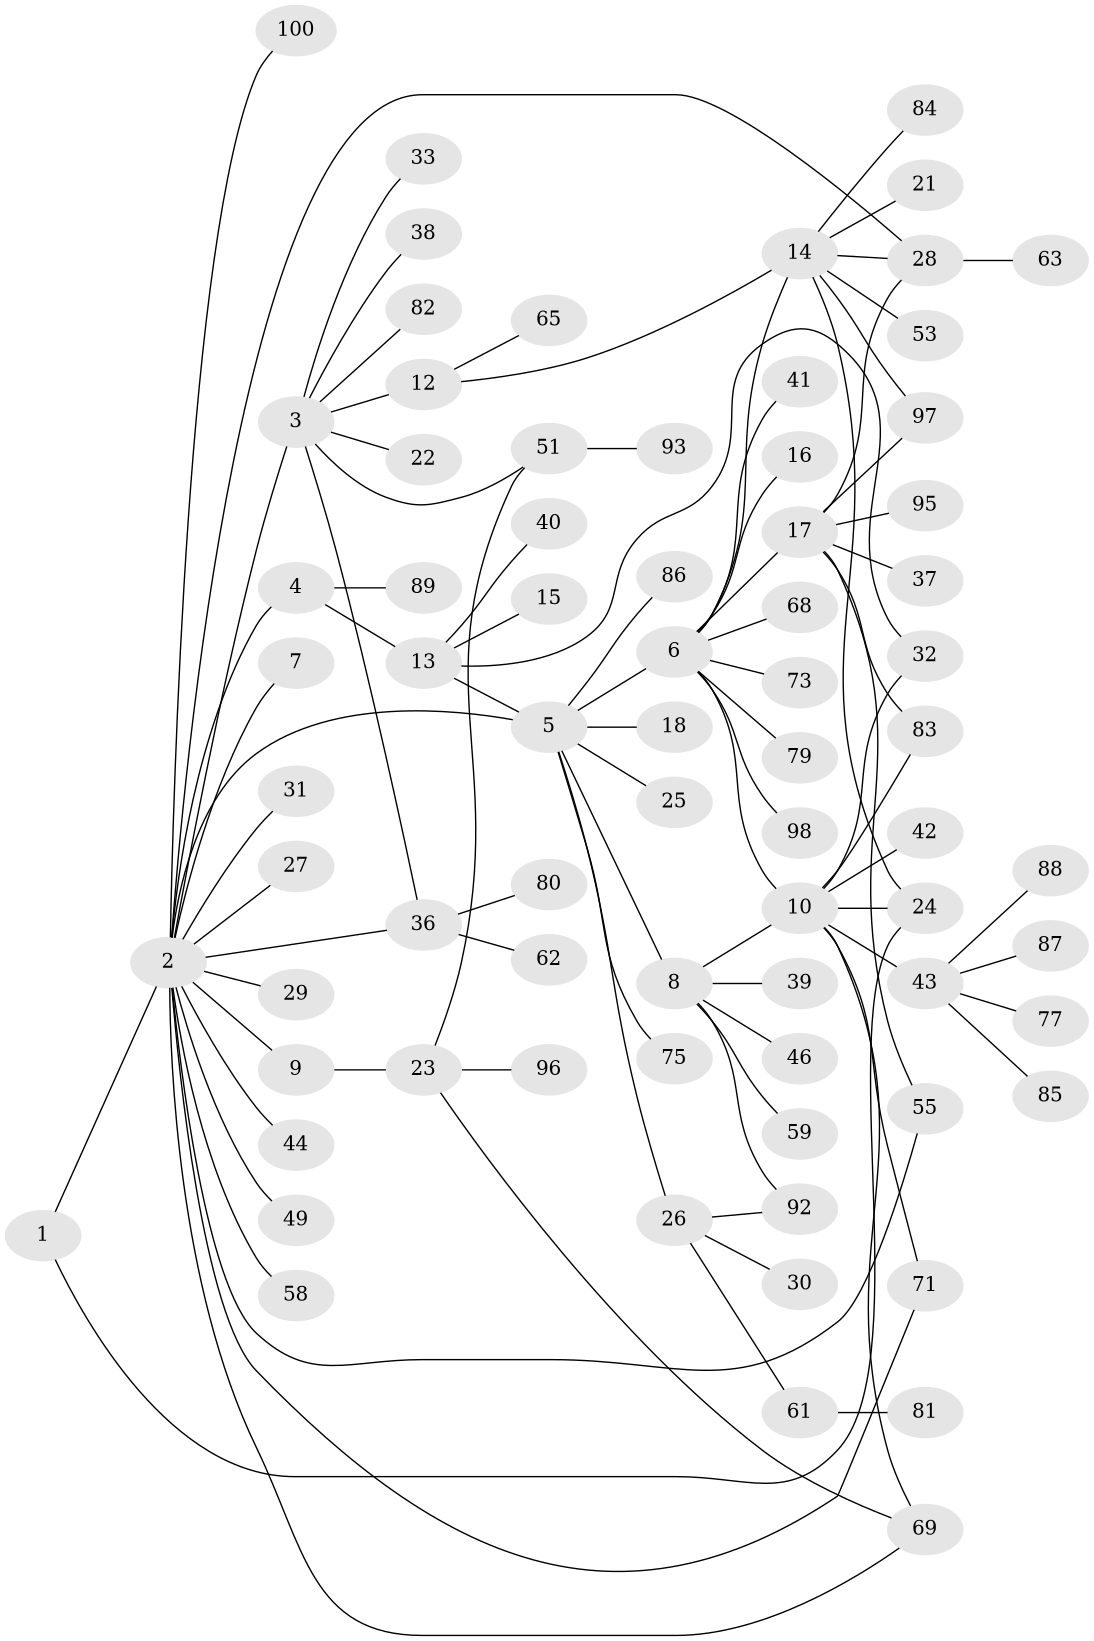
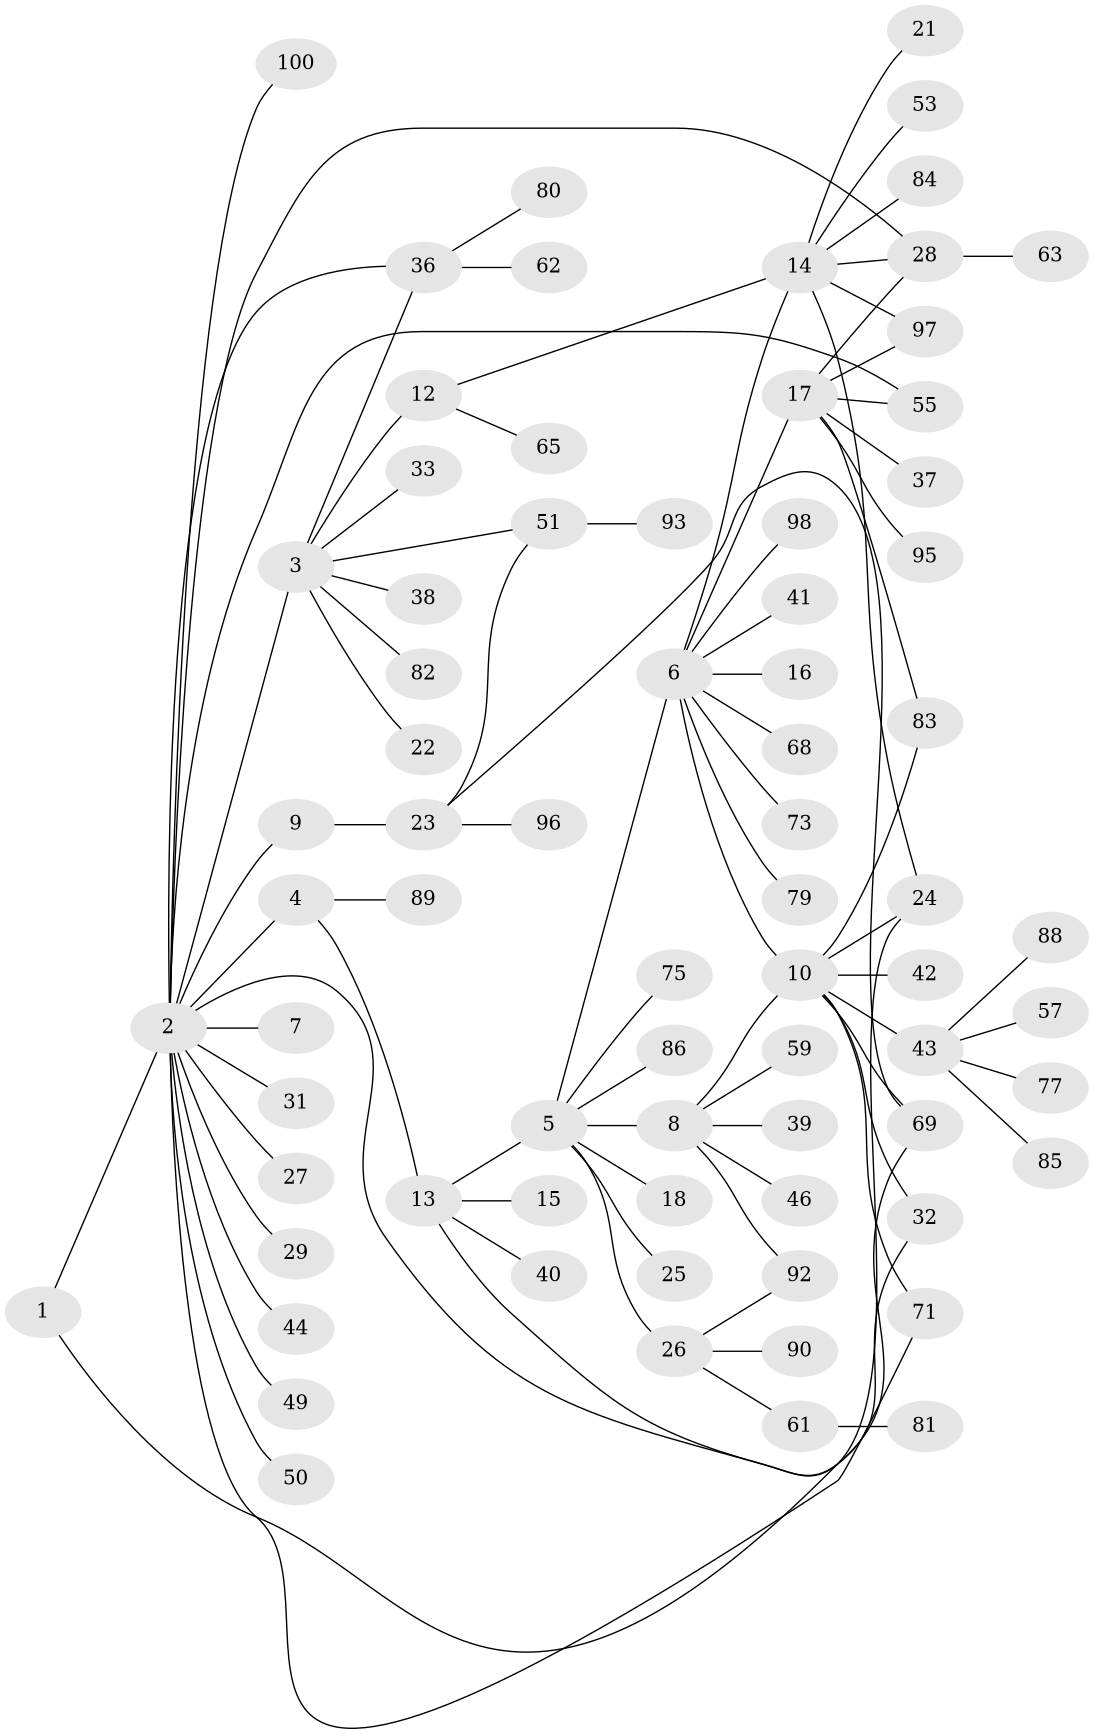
edge "5" -- "2": removed
node "87": label "87" -> "57"
node "30": label "30" -> "90"
node "58": label "58" -> "50"
